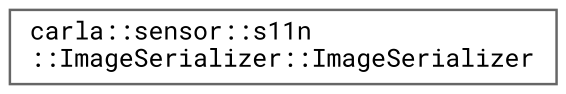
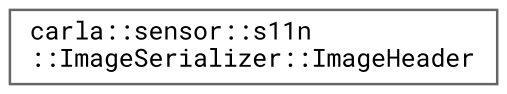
node "carla::sensor::s11n ::ImageSerializer::ImageSerializer": label "carla::sensor::s11n ::ImageSerializer::ImageSerializer" -> "carla::sensor::s11n ::ImageSerializer::ImageHeader"
